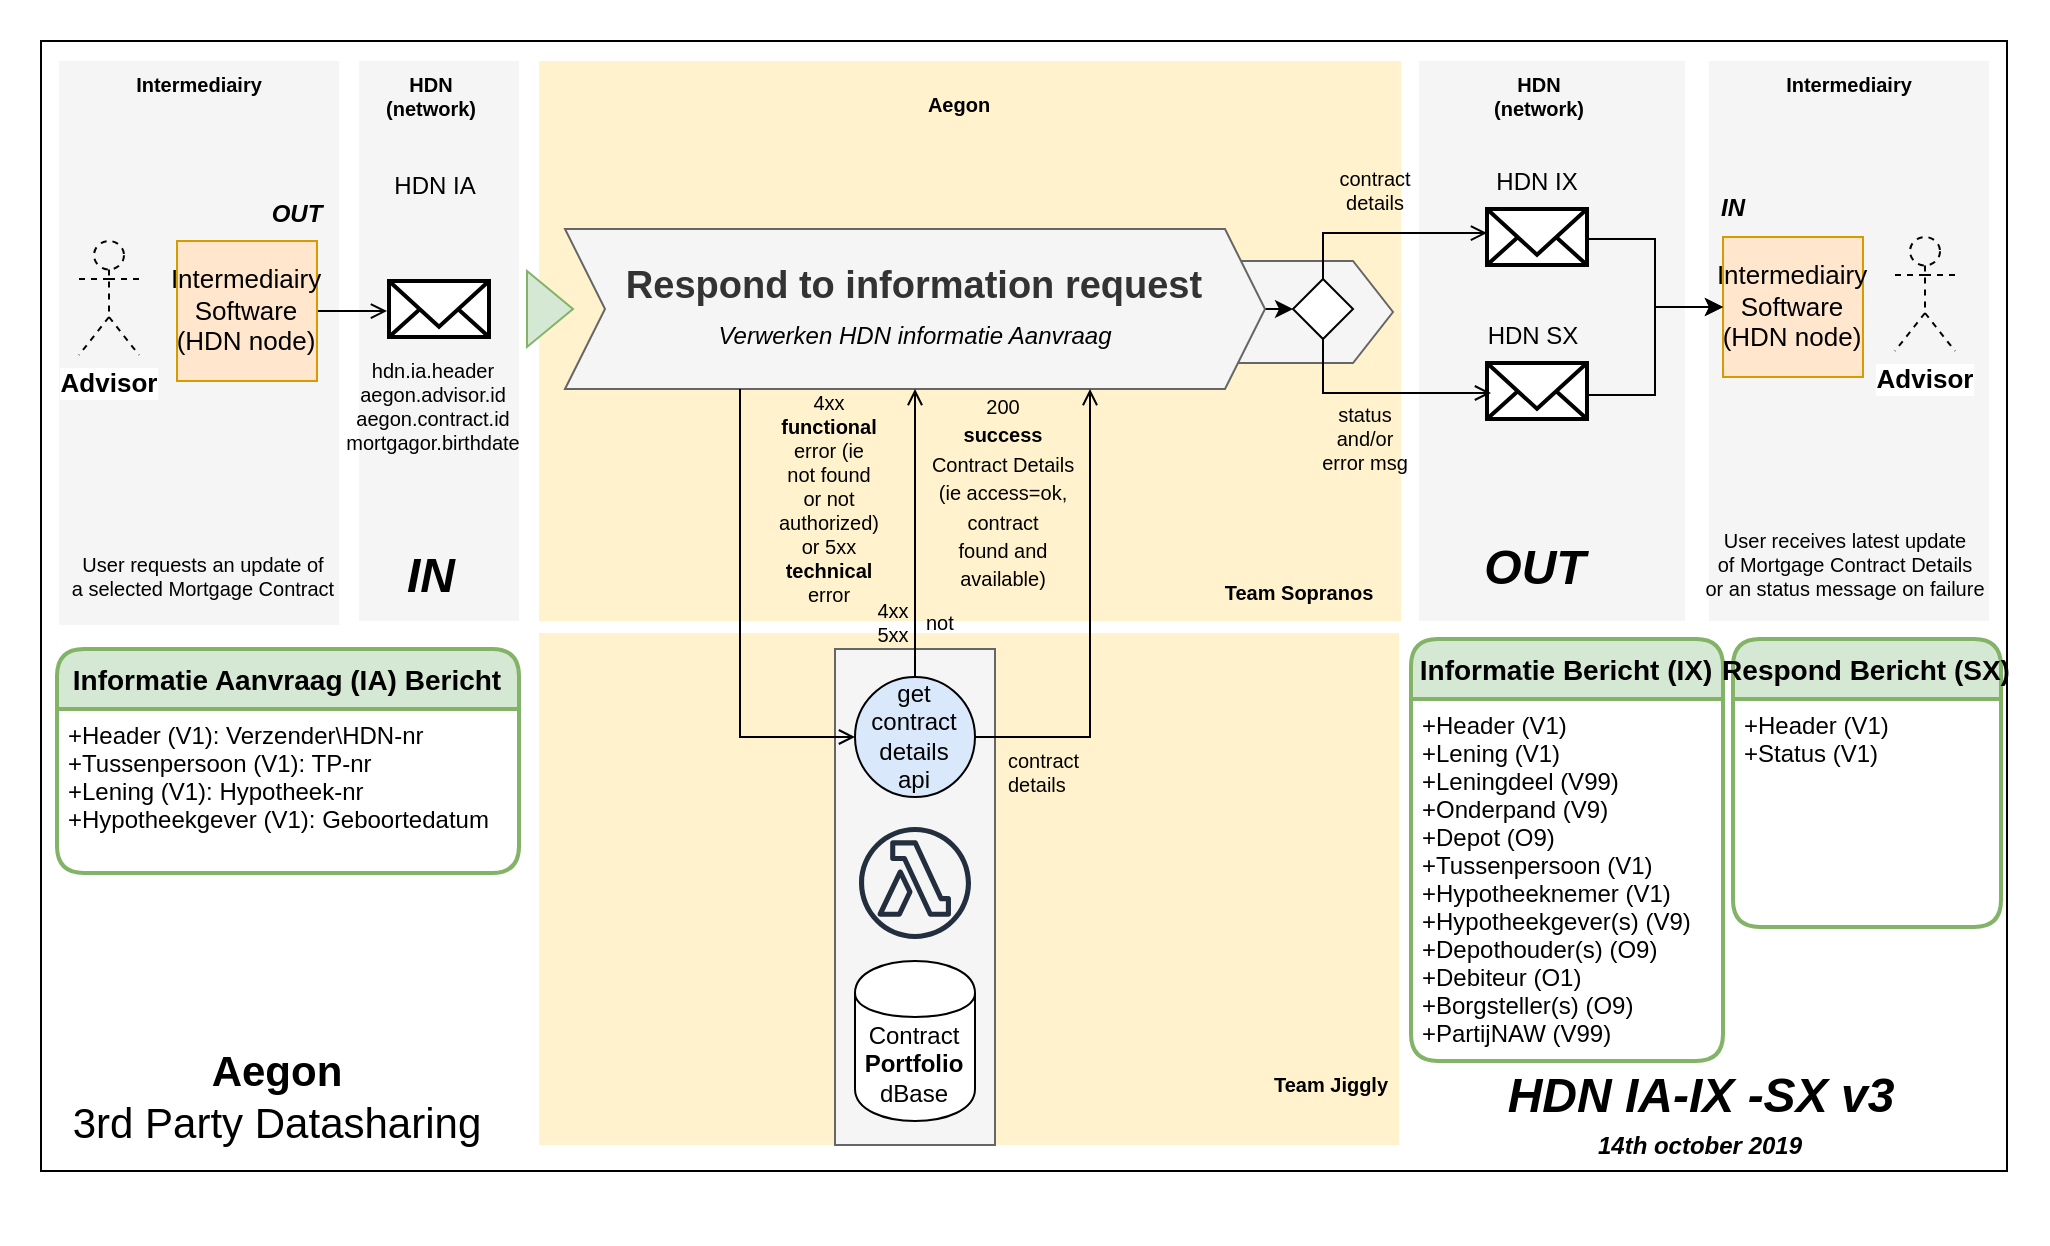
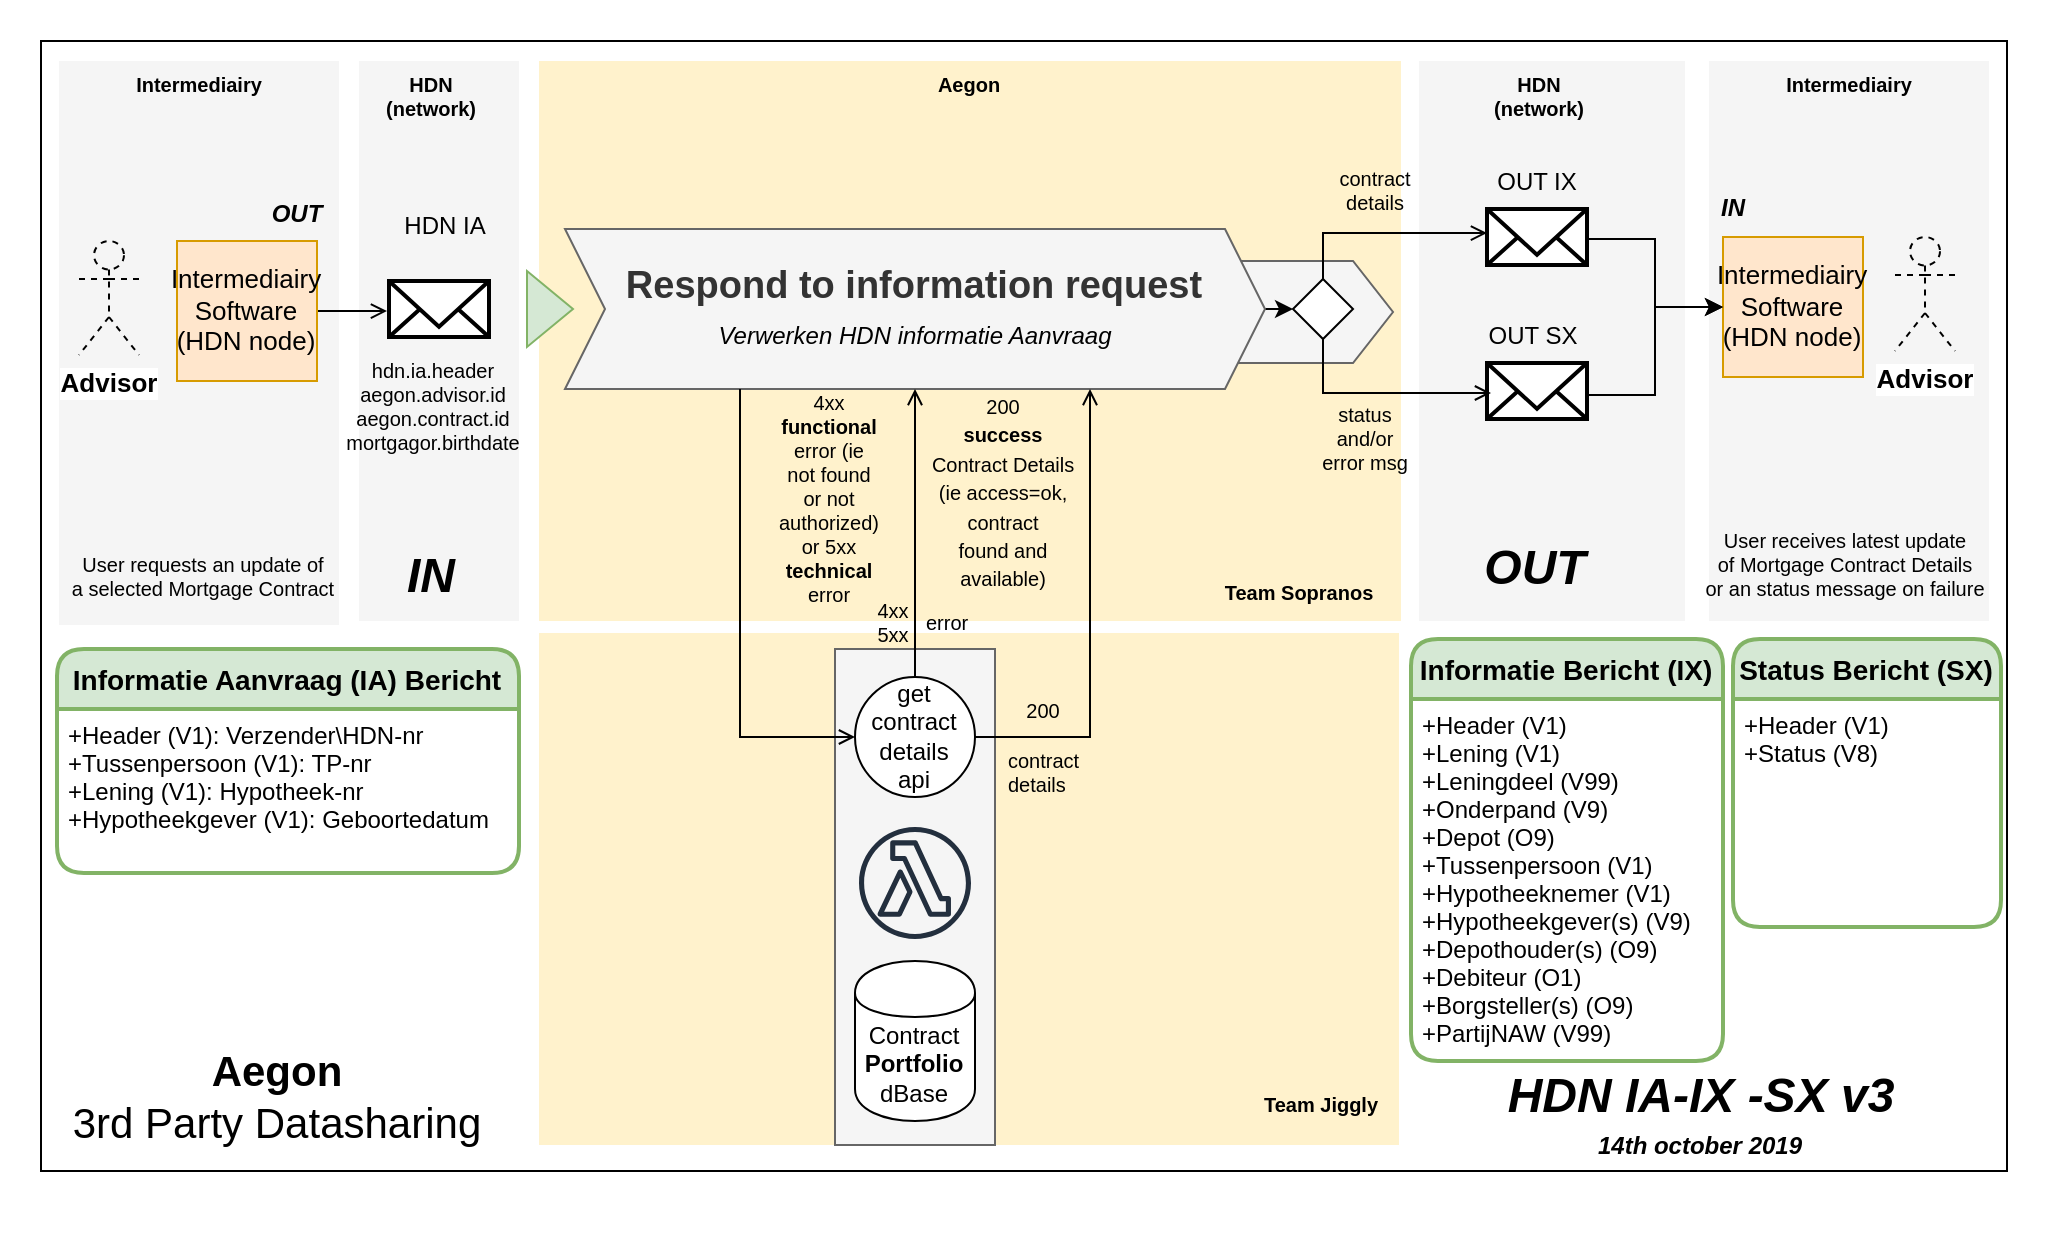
node "Aegon": moved (959, 116) -> (969, 96)
node "HDN IX": label "HDN IX" -> "OUT IX"
node "HDN IA": moved (434, 189) -> (444, 229)
node "HDN SX": label "HDN SX" -> "OUT SX"
node "not": label "not" -> "error"
node "Respond Bericht (SX)": label "Respond Bericht (SX)" -> "Status Bericht (SX)"
node "200": added
node "+Header (V1) +Status (V1)": label "+Header (V1) +Status (V1)" -> "+Header (V1) +Status (V8)"
node "get contract details api": fillcolor #dae8fc -> #ffffff
node "Team Jiggly": moved (1330, 1093) -> (1320, 1113)
